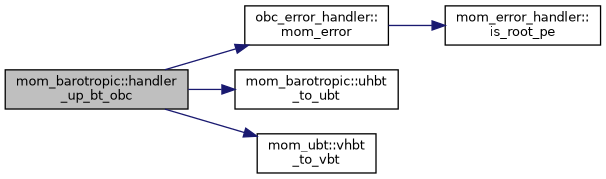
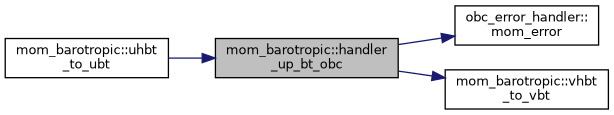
node "mom_error_handler:: is_root_pe": removed
edge "mom_barotropic::handler _up_bt_obc" -> "mom_barotropic::uhbt _to_ubt": reversed
node "mom_ubt::vhbt _to_vbt": label "mom_ubt::vhbt _to_vbt" -> "mom_barotropic::vhbt _to_vbt"
